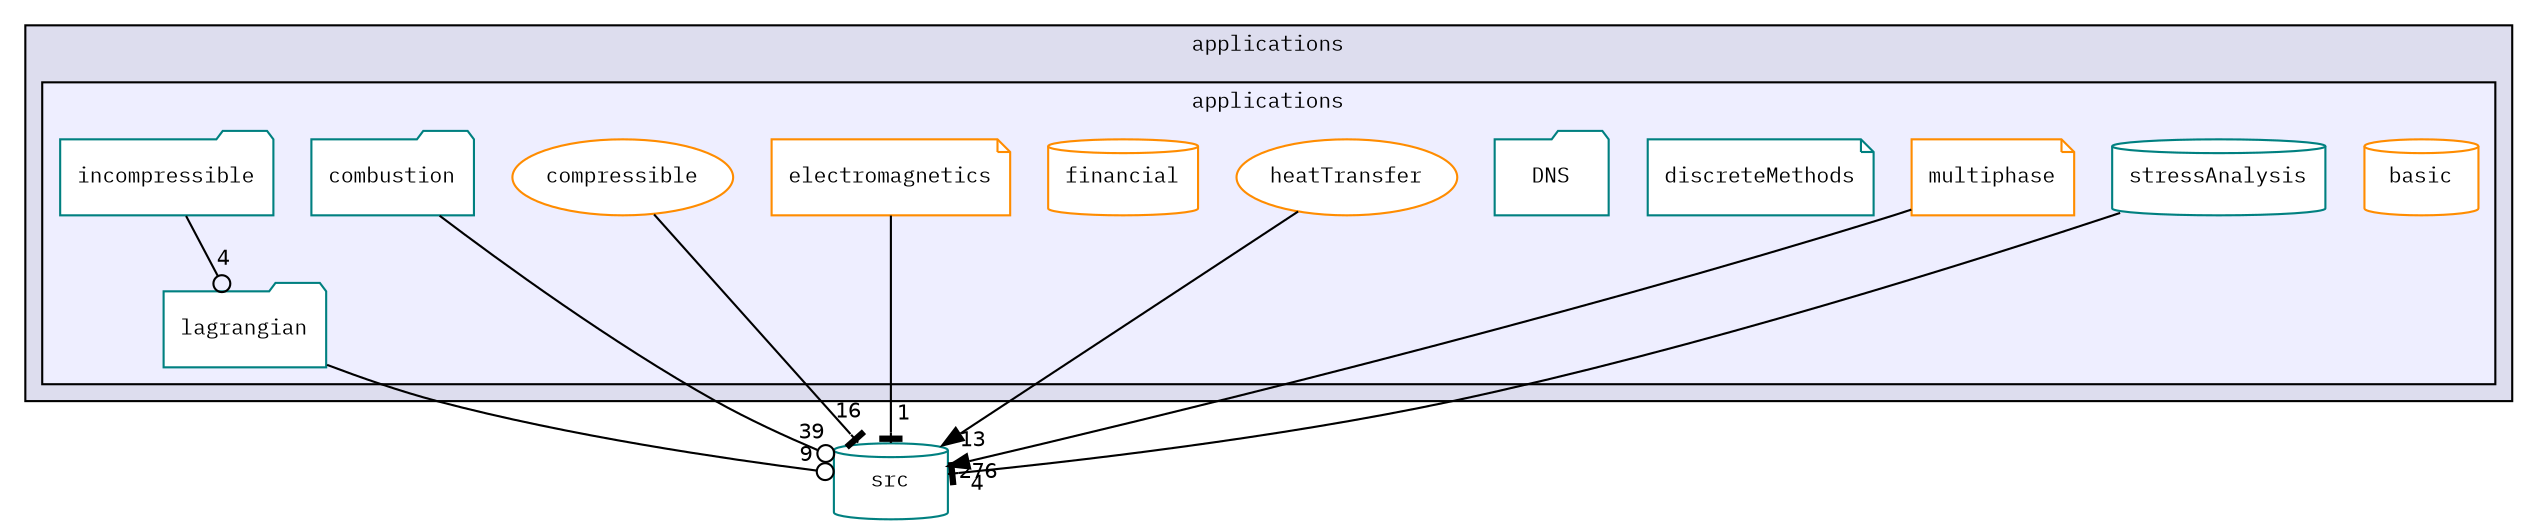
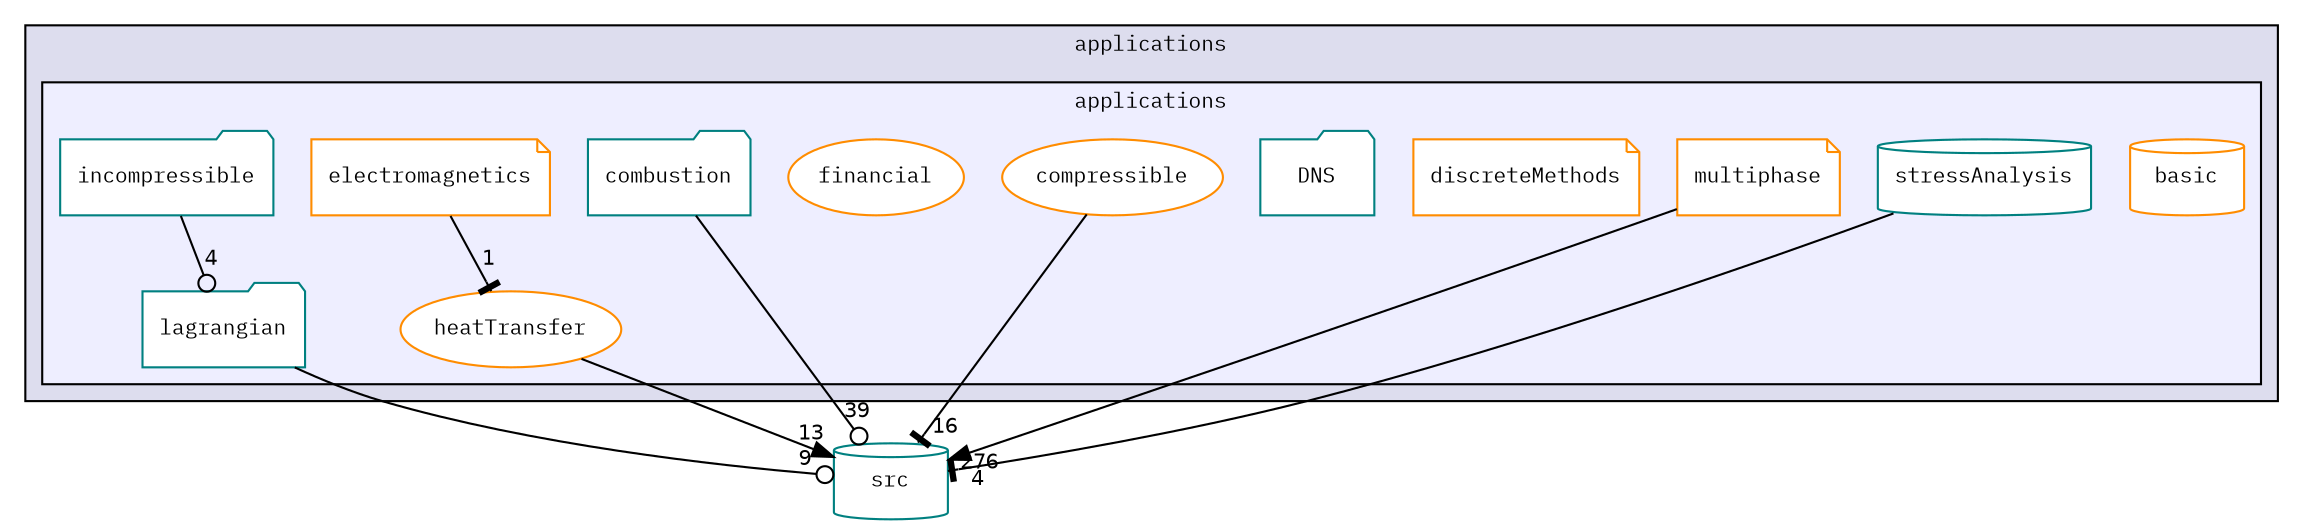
node "financial": shape cylinder -> ellipse
node "discreteMethods": color teal -> darkorange
edge "electromagnetics" -> "src": now "electromagnetics" -> "heatTransfer"
